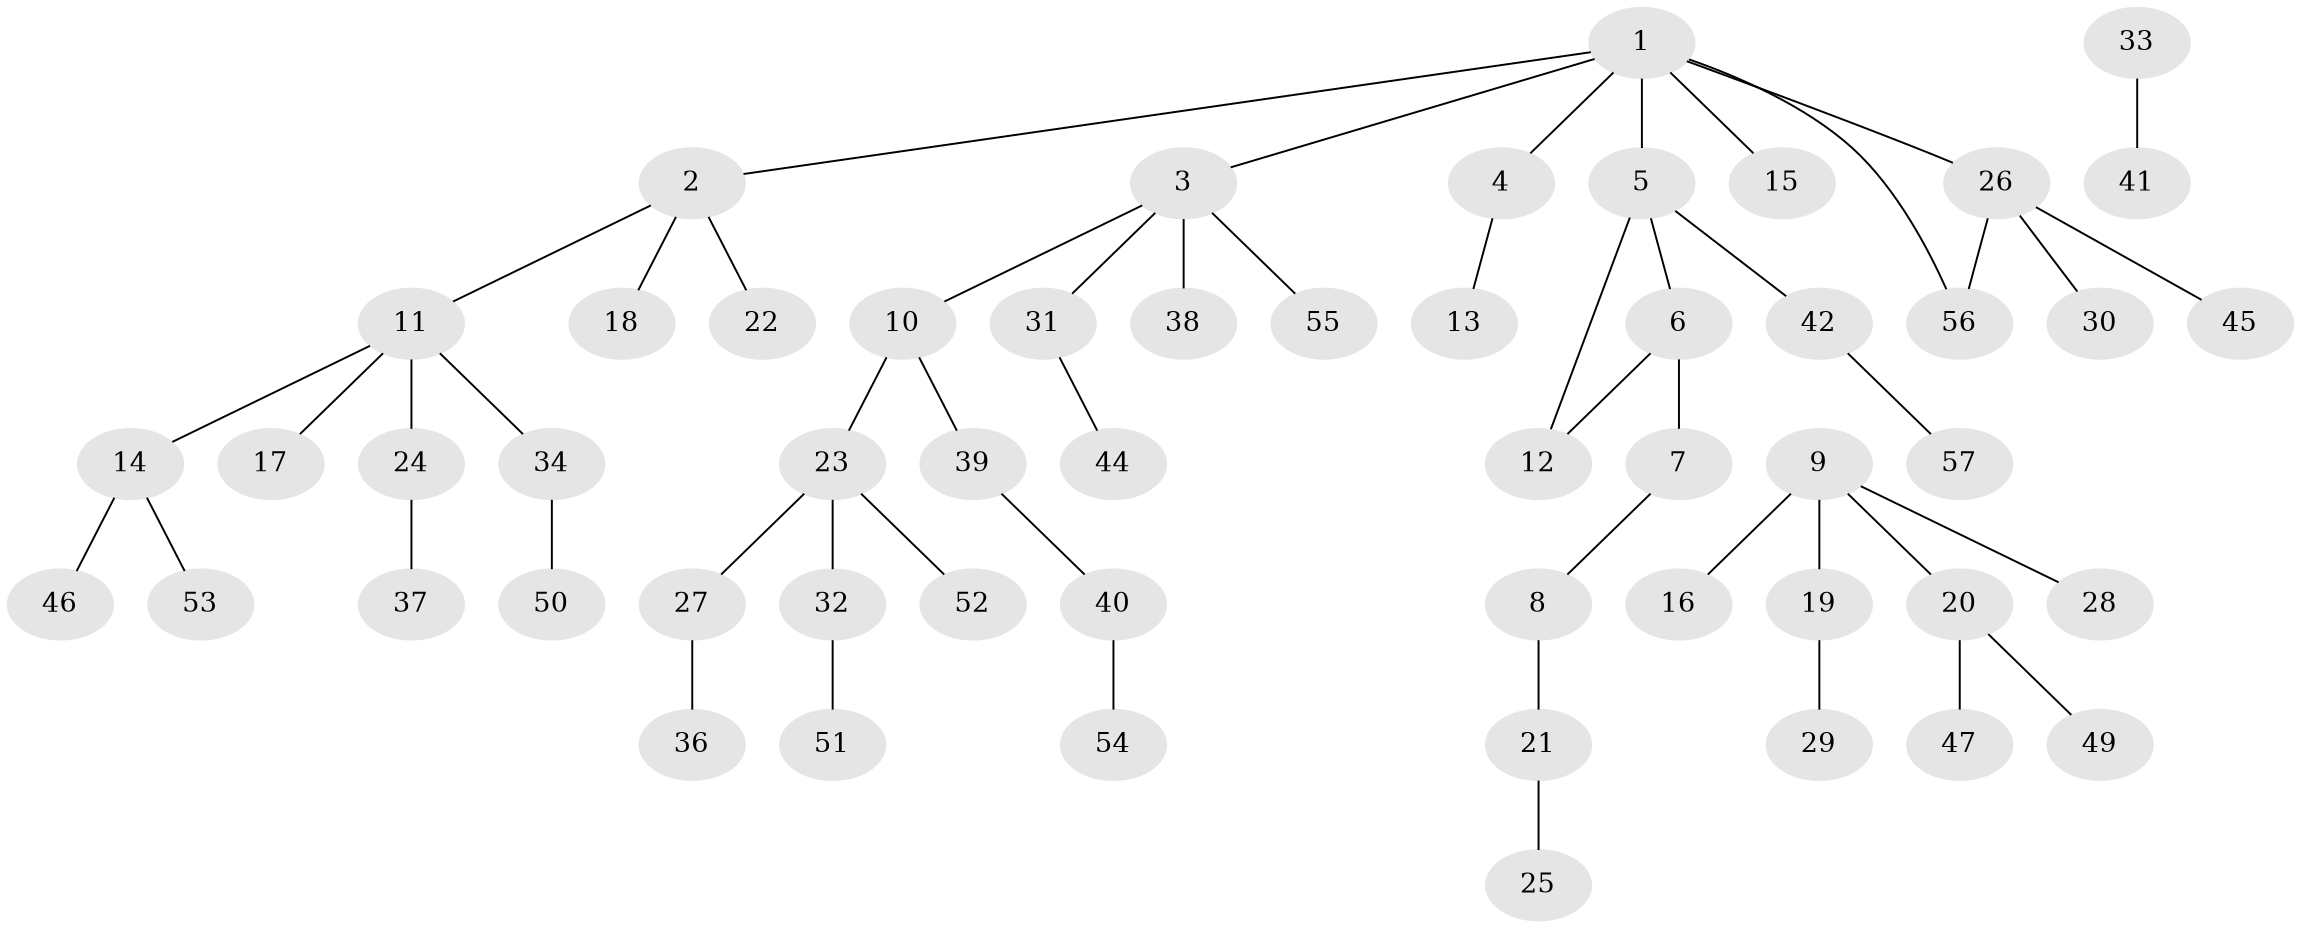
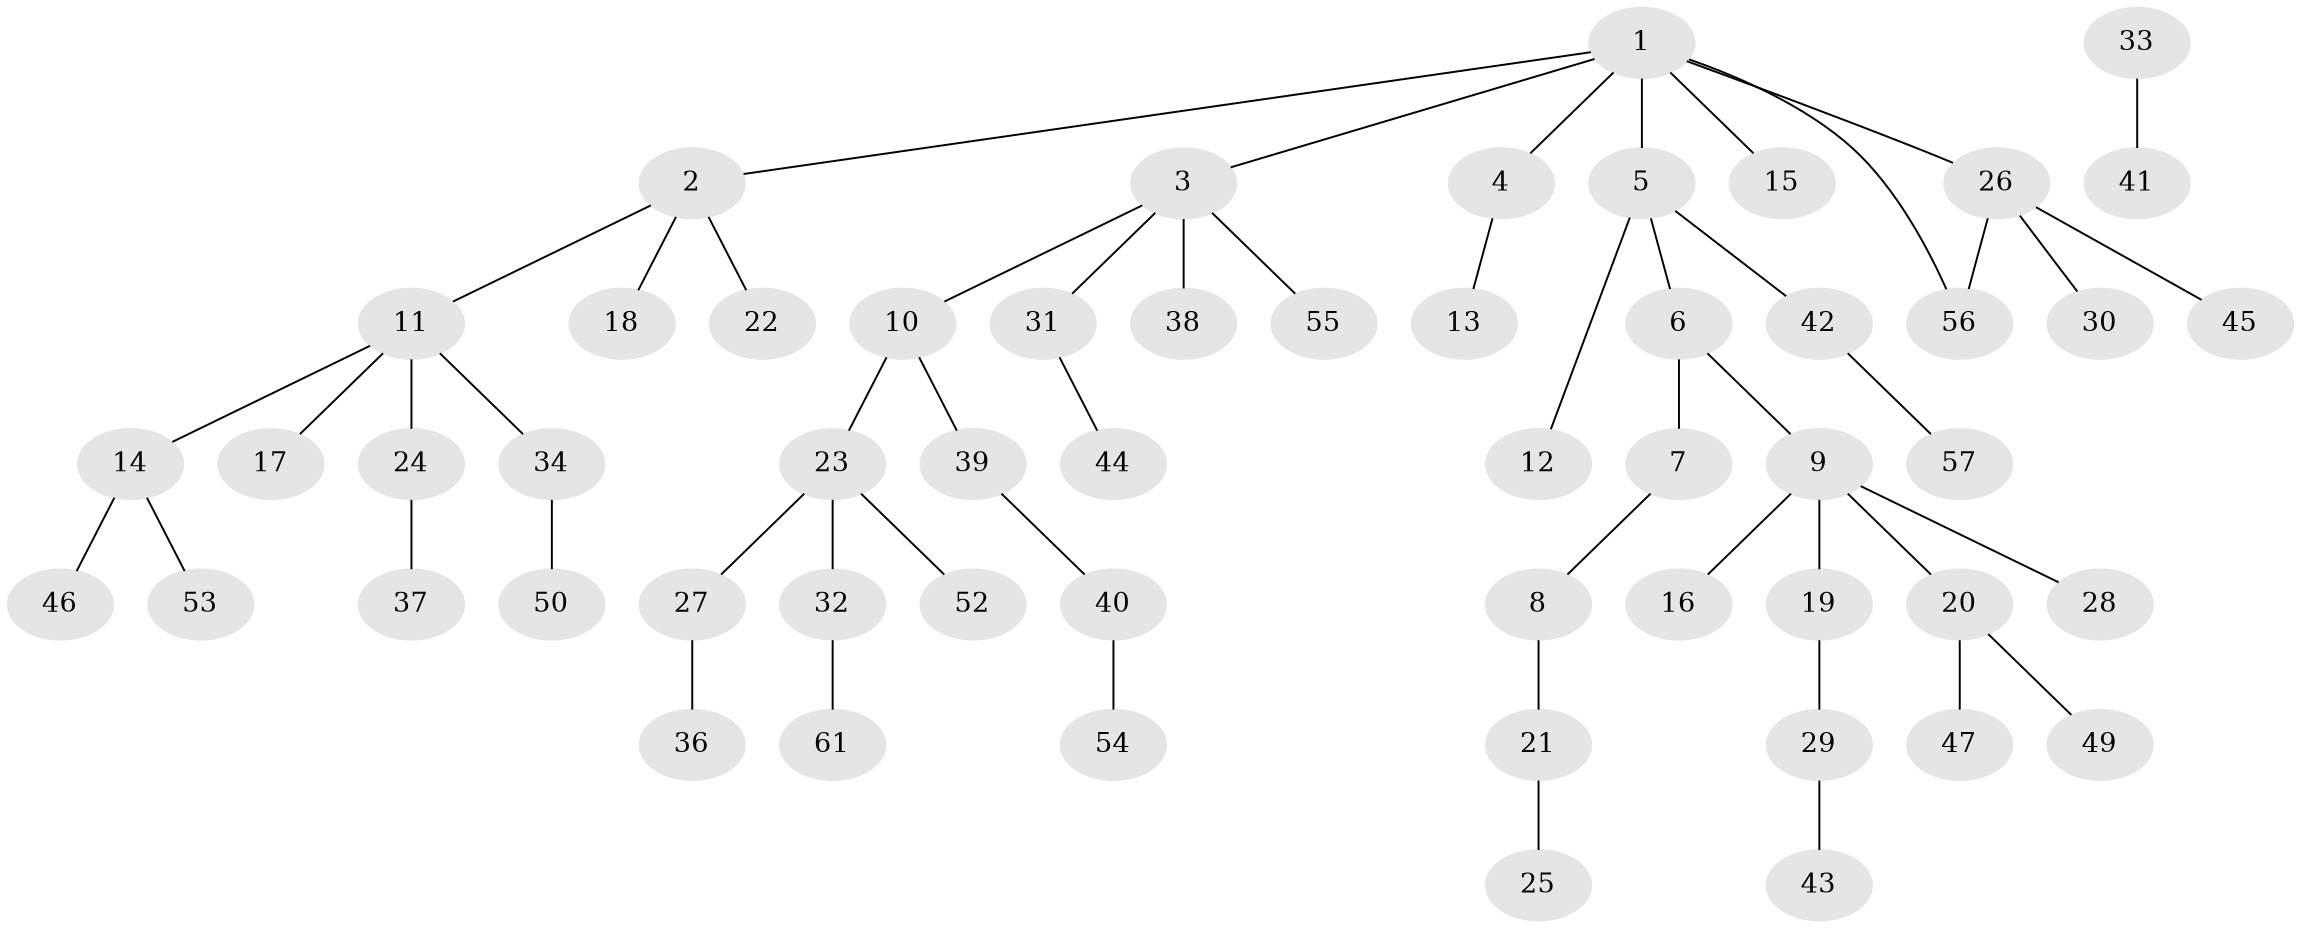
edge "6" -- "12": now "6" -- "9"
node "51": label "51" -> "61"
node "43": added
